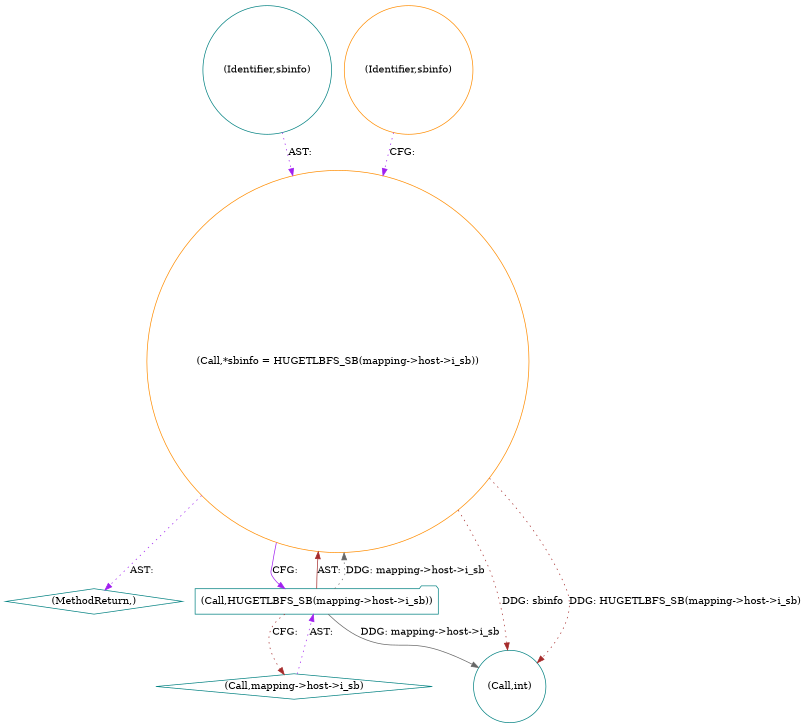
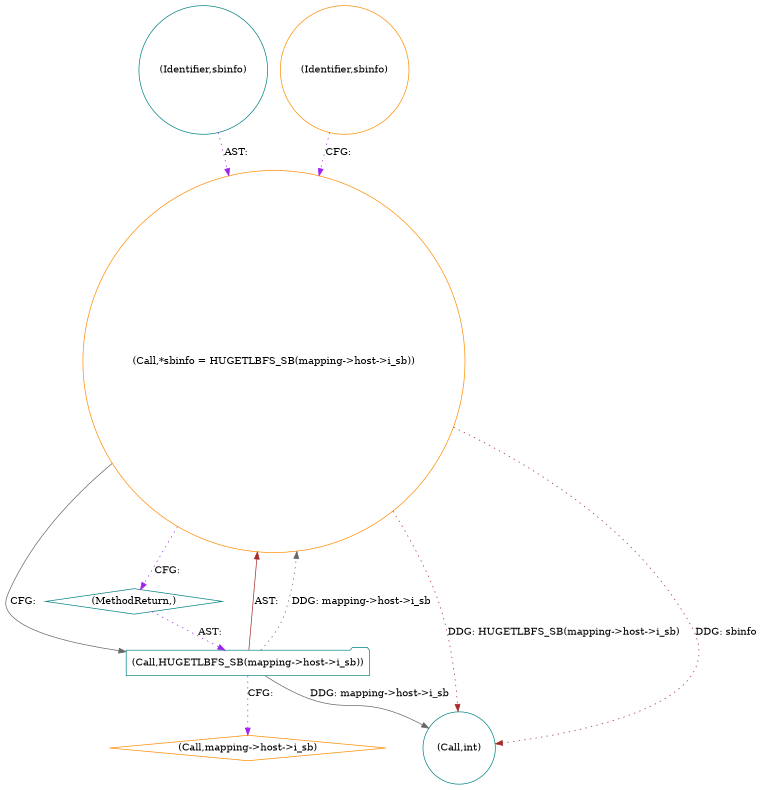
edge "(Call,*sbinfo = HUGETLBFS_SB(mapping->host->i_sb))" -> "(Call,HUGETLBFS_SB(mapping->host->i_sb))": color purple -> gray40
edge "(Call,*sbinfo = HUGETLBFS_SB(mapping->host->i_sb))" -> "(MethodReturn,)": label "AST: " -> "CFG: "
edge "(Call,HUGETLBFS_SB(mapping->host->i_sb))" -> "(Call,mapping->host->i_sb)": color brown -> purple
edge "(Call,mapping->host->i_sb)" -> "(Call,HUGETLBFS_SB(mapping->host->i_sb))": now "(MethodReturn,)" -> "(Call,HUGETLBFS_SB(mapping->host->i_sb))"
node "(Call,mapping->host->i_sb)": color teal -> darkorange
